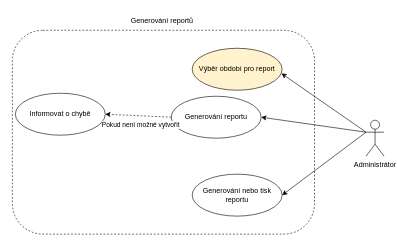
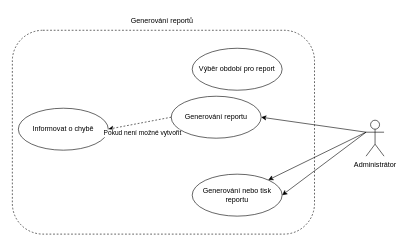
node "Výběr období pro report": fillcolor #fff2cc -> #ffffff
edge "Administrátor" -> "Výběr období pro report": now "Administrátor" -> "Generování nebo tisk reportu"
node "Informovat o chybě": moved (60, 114) -> (63, 129)
